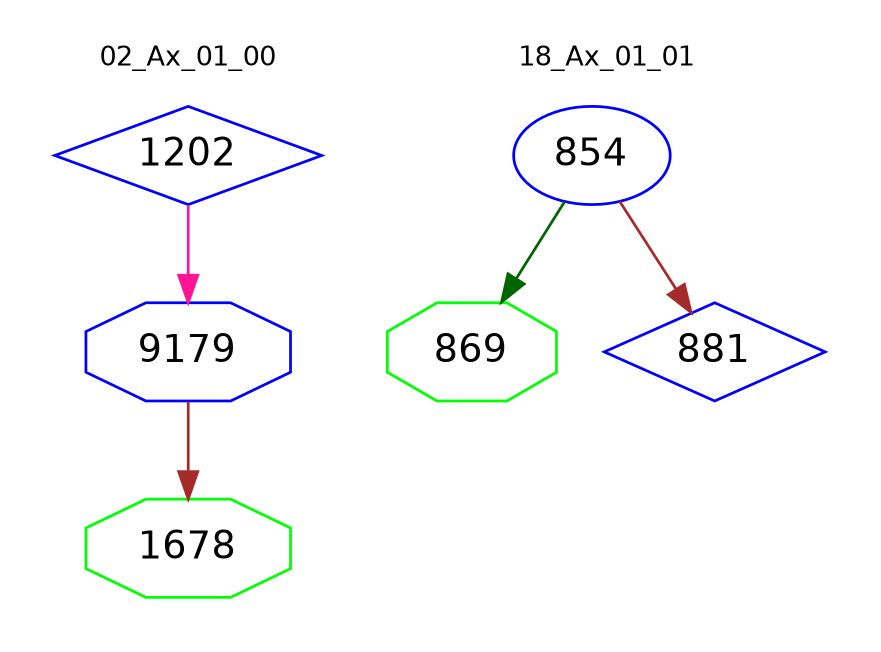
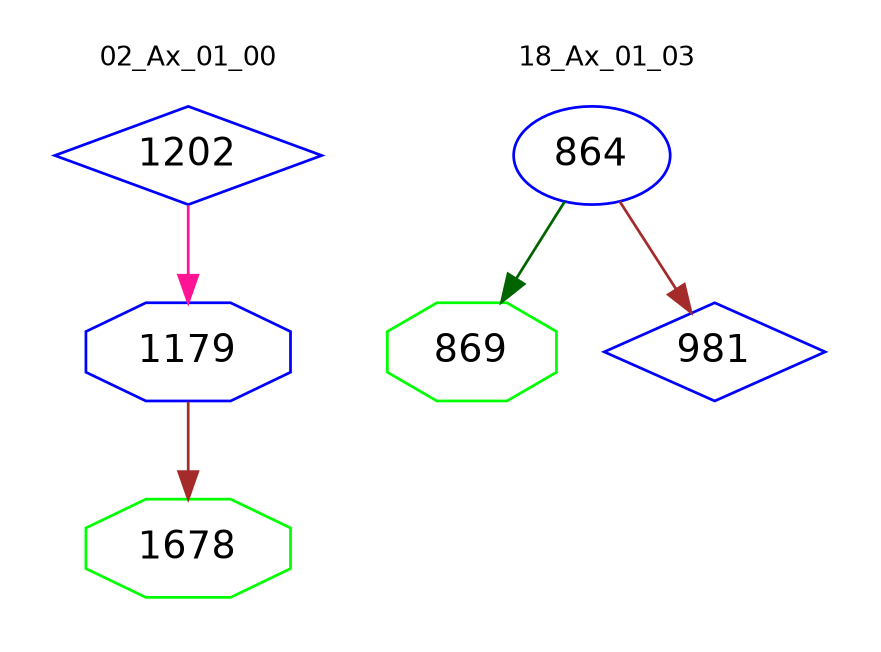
cluster "18_Ax_01_01": label "18_Ax_01_01" -> "18_Ax_01_03"
node "854": label "854" -> "864"
node "9179": label "9179" -> "1179"
node "881": label "881" -> "981"
